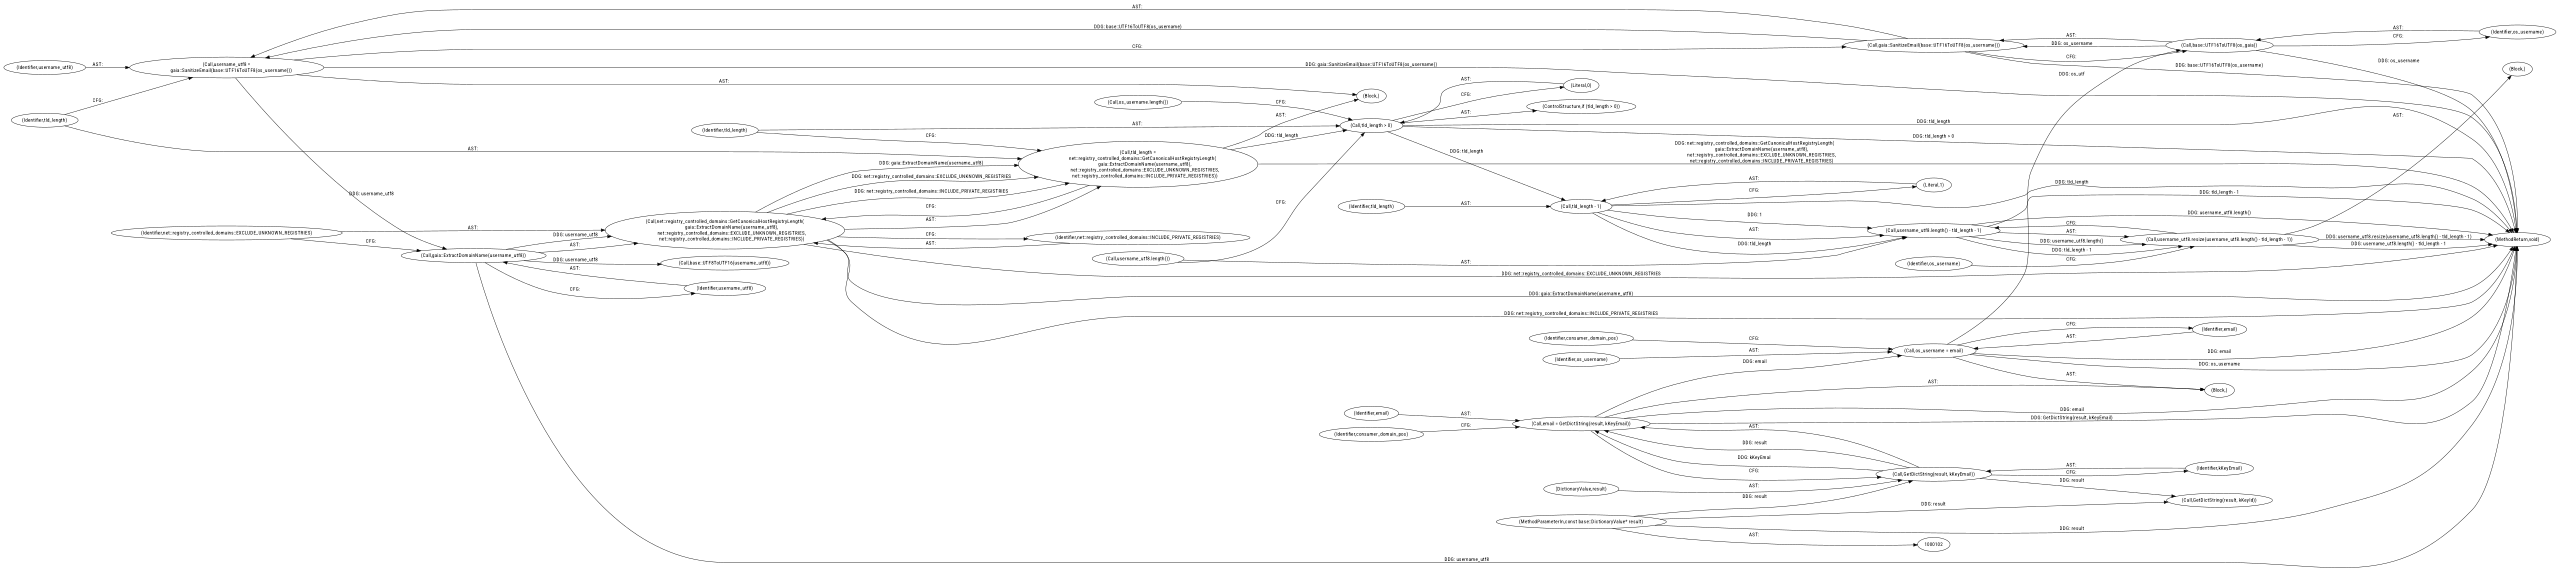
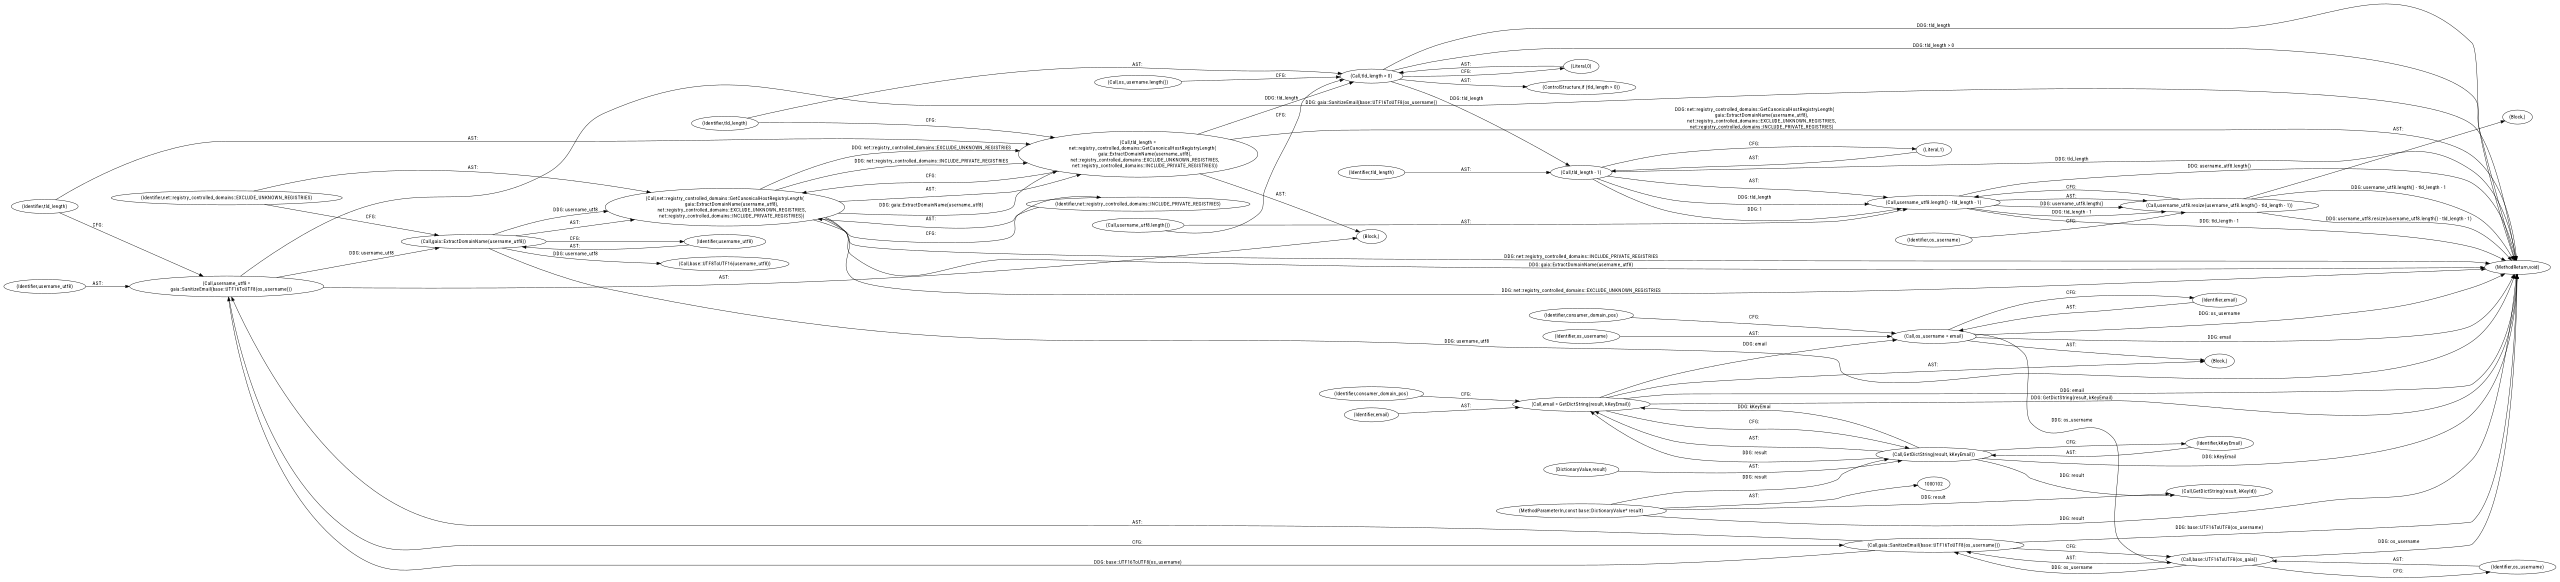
edge "(Call,os_username = email)" -> "(Call,base::UTF16ToUTF8(os_gaia))": label "DDG: os_utf" -> "DDG: os_username"
edge "(Call,GetDictString(result, kKeyEmail))" -> "(MethodReturn,void)": added, label "DDG: kKeyEmail"
